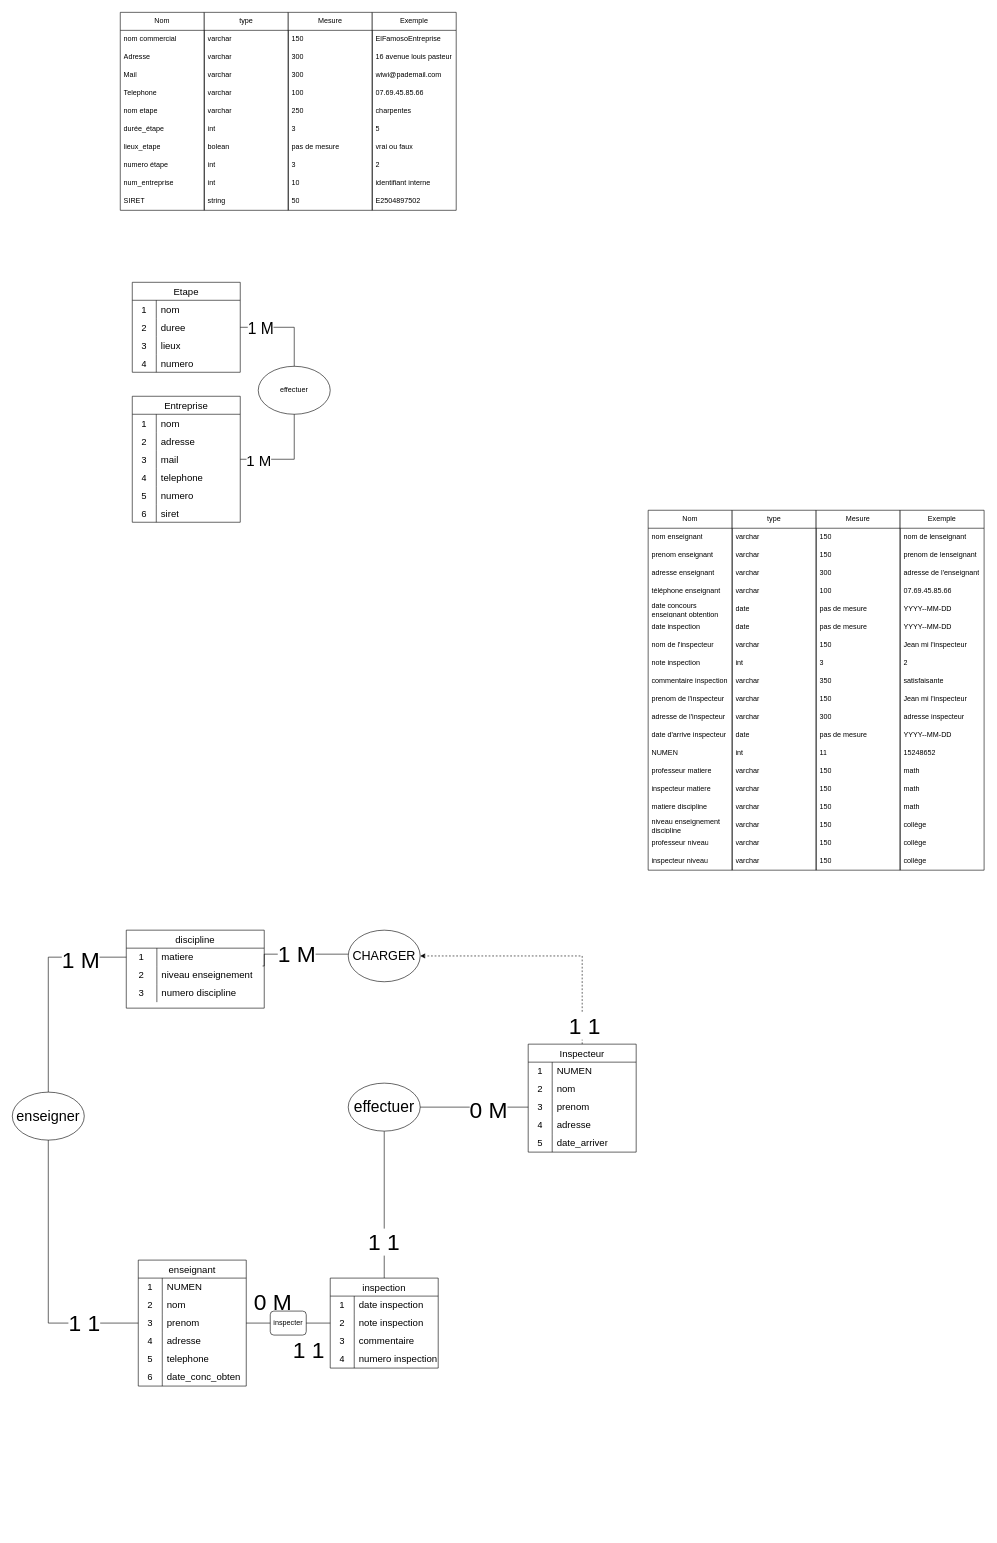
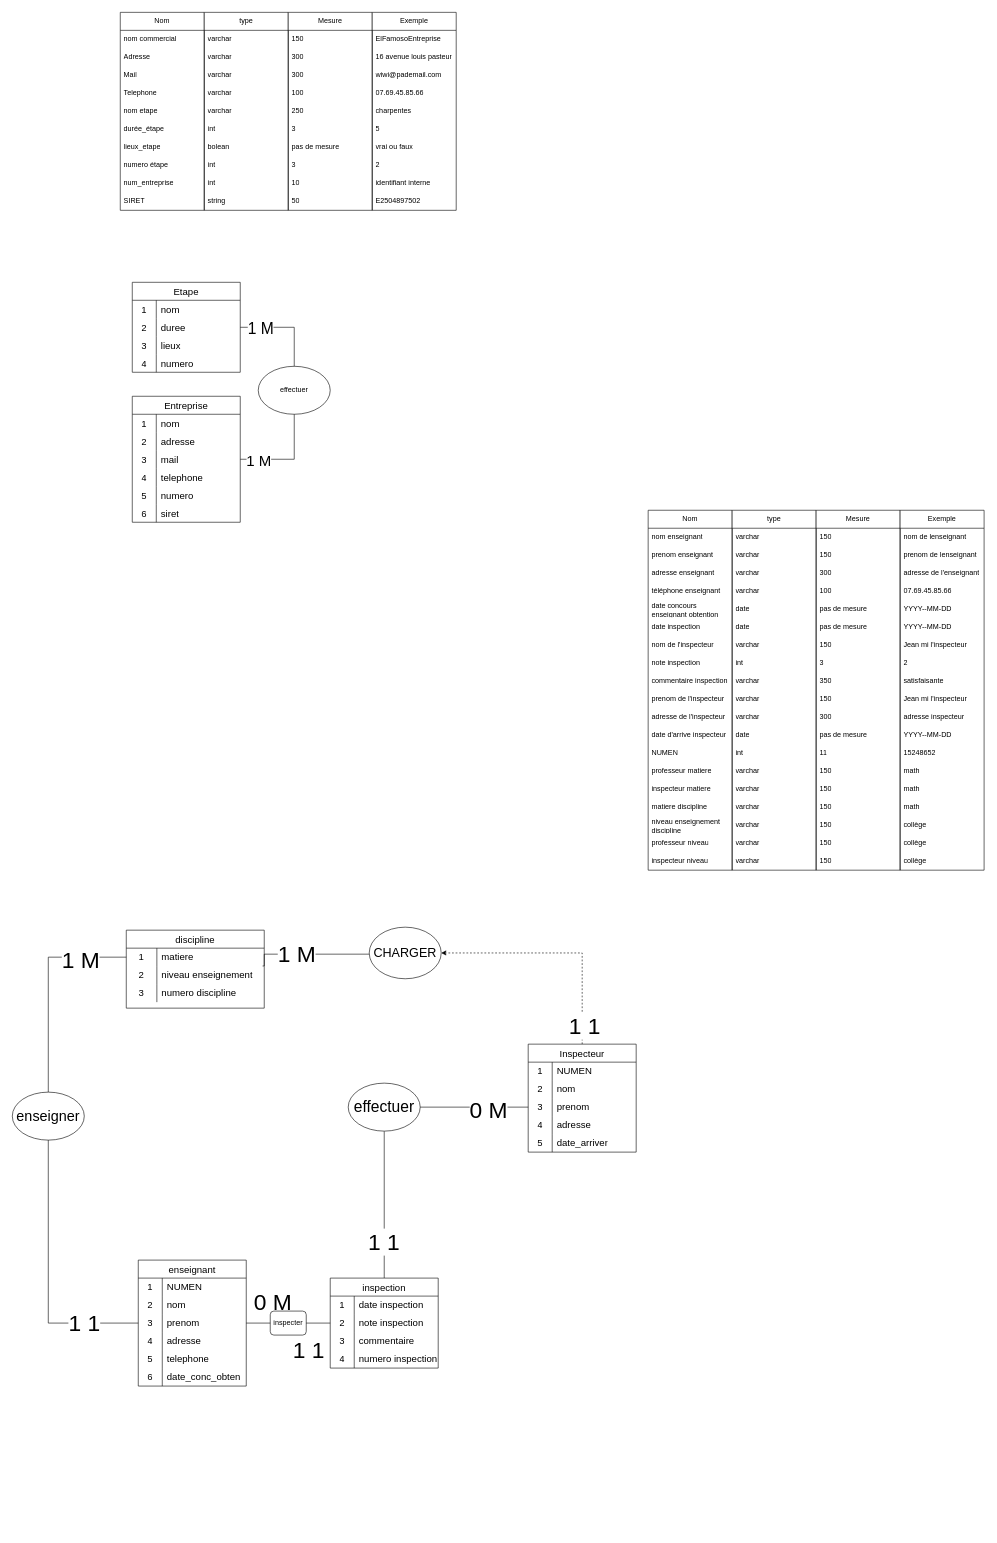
node "CHARGER": moved (384, 956) -> (405, 953)
